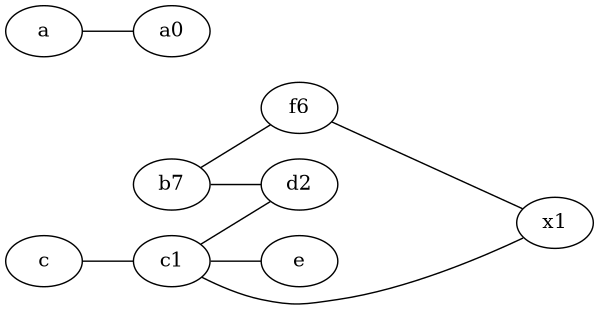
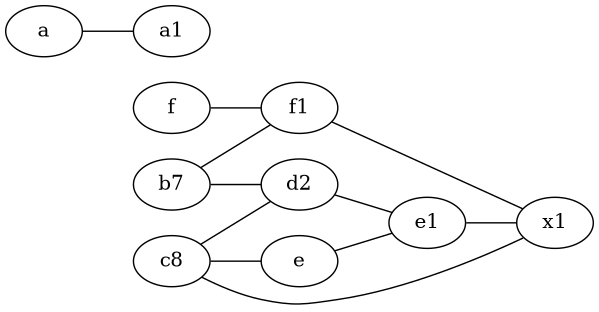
node "a0": label "a0" -> "a1"
node "f": added
node "f6": label "f6" -> "f1"
node "e1": added
node "c": removed
node "c1": label "c1" -> "c8"
